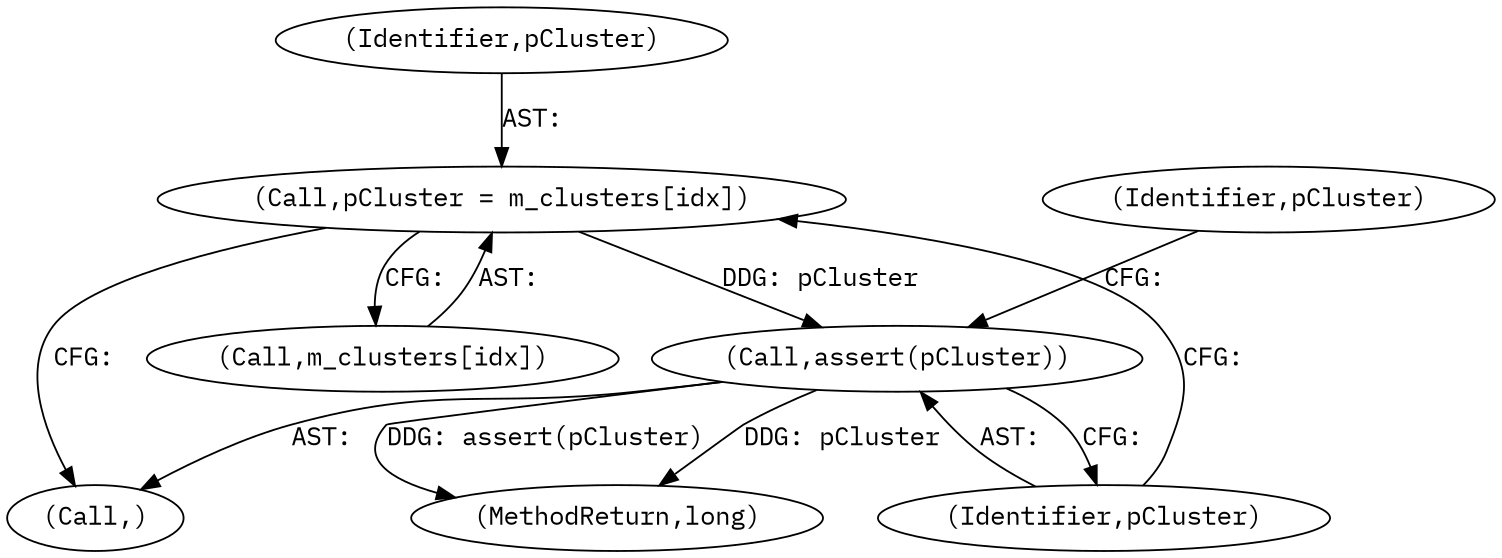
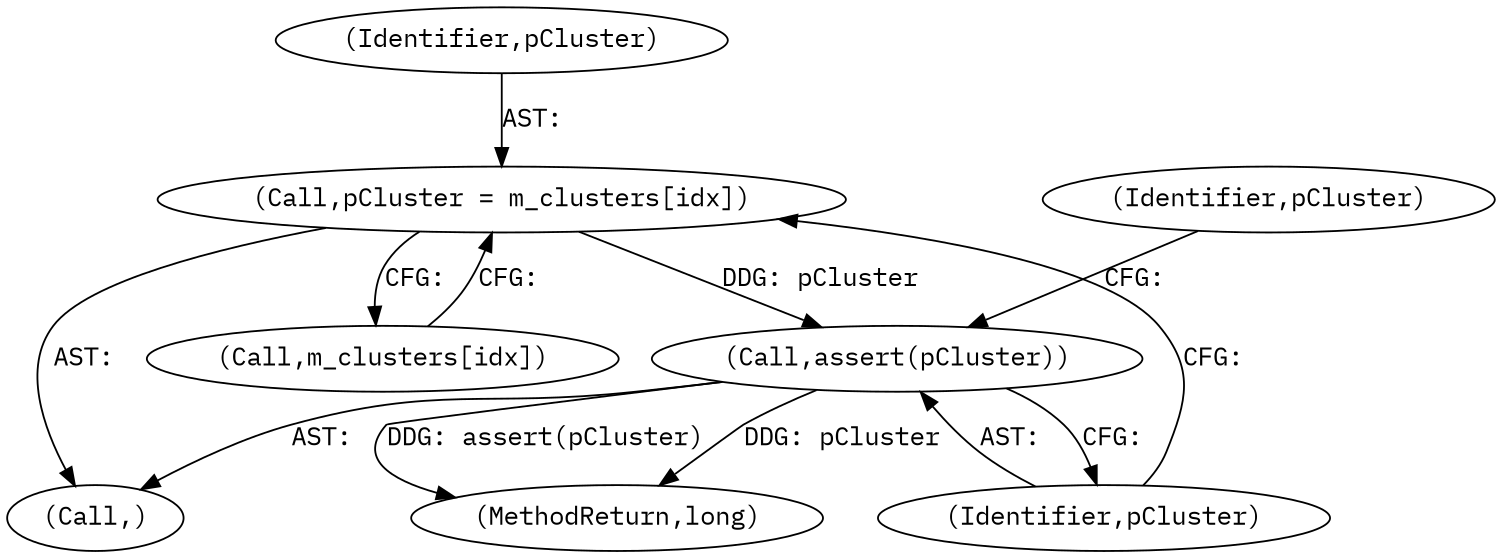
edge "(Call,m_clusters[idx])" -> "(Call,pCluster = m_clusters[idx])": label "AST: " -> "CFG: "
edge "(Call,pCluster = m_clusters[idx])" -> "(Call,)": label "CFG: " -> "AST: "
